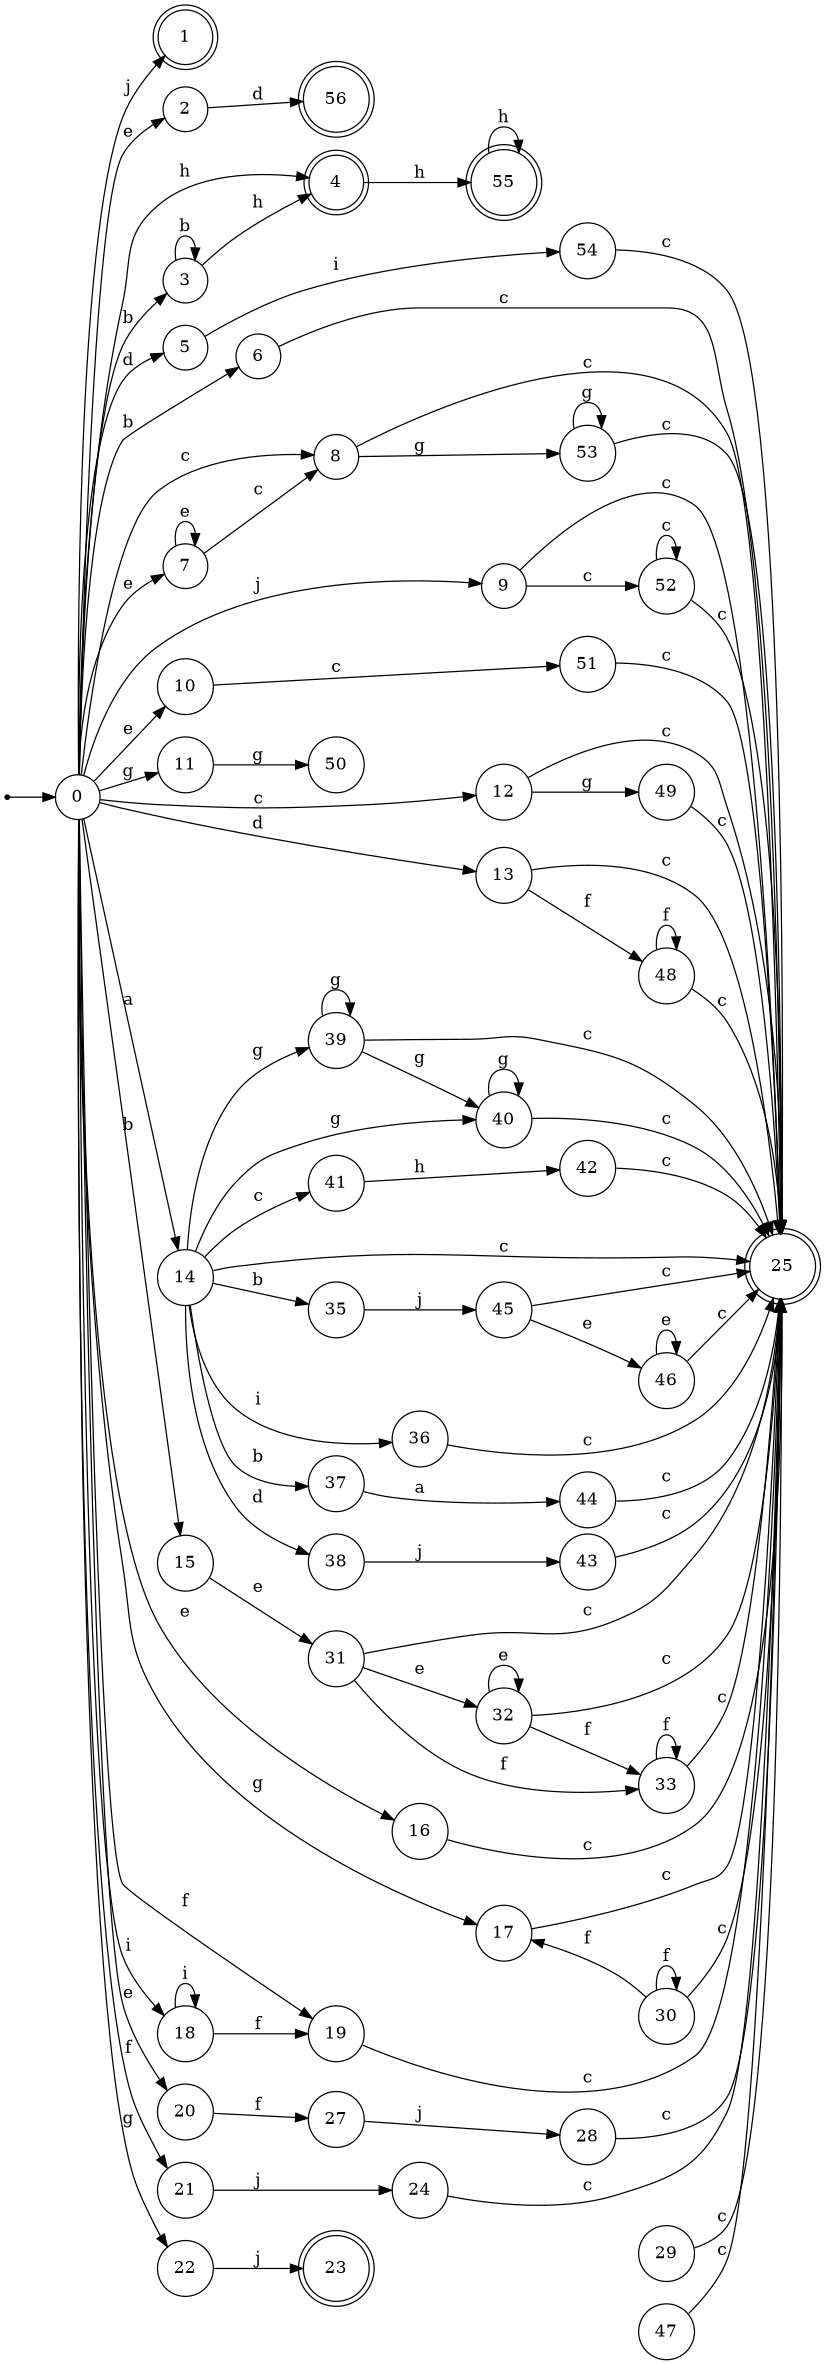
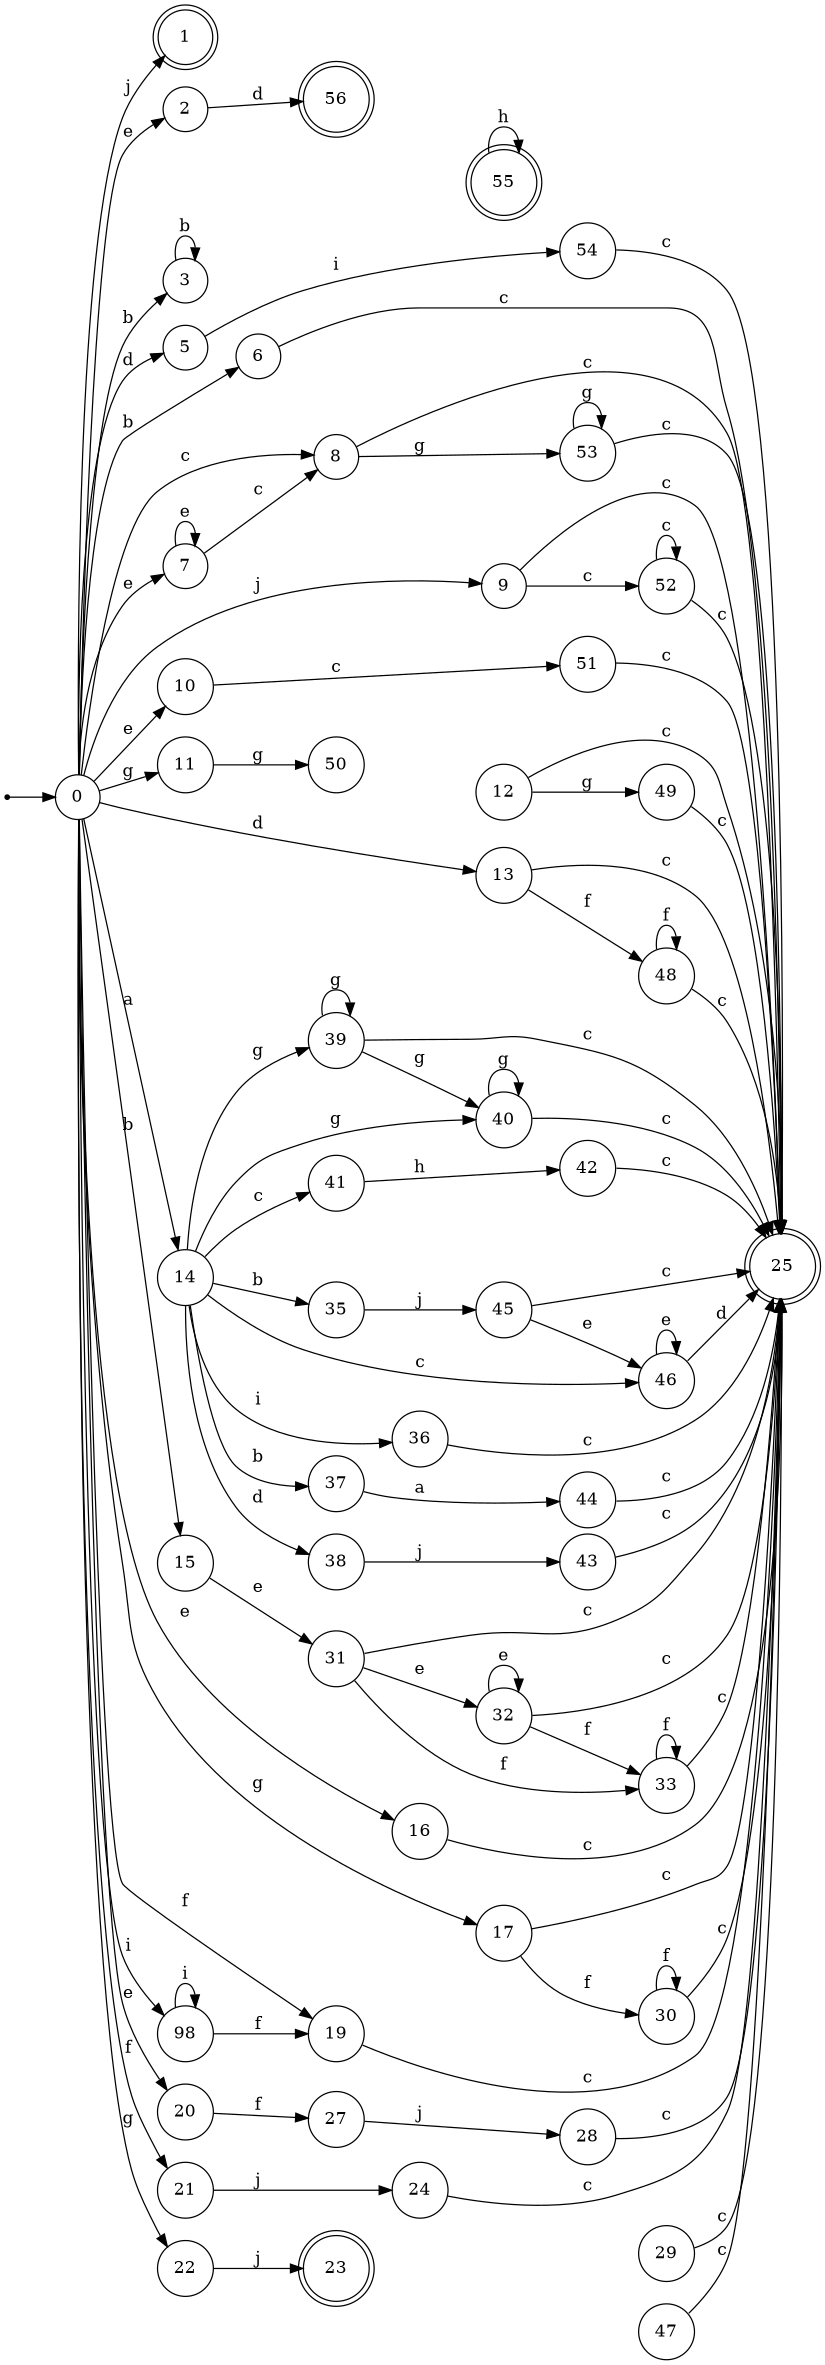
node "4": removed
edge "0" -> "12": removed, label "c"
edge "14" -> "25": now "14" -> "46"
edge "46" -> "25": label "c" -> "d"
edge "30" -> "17": reversed
node "18": label "18" -> "98"
